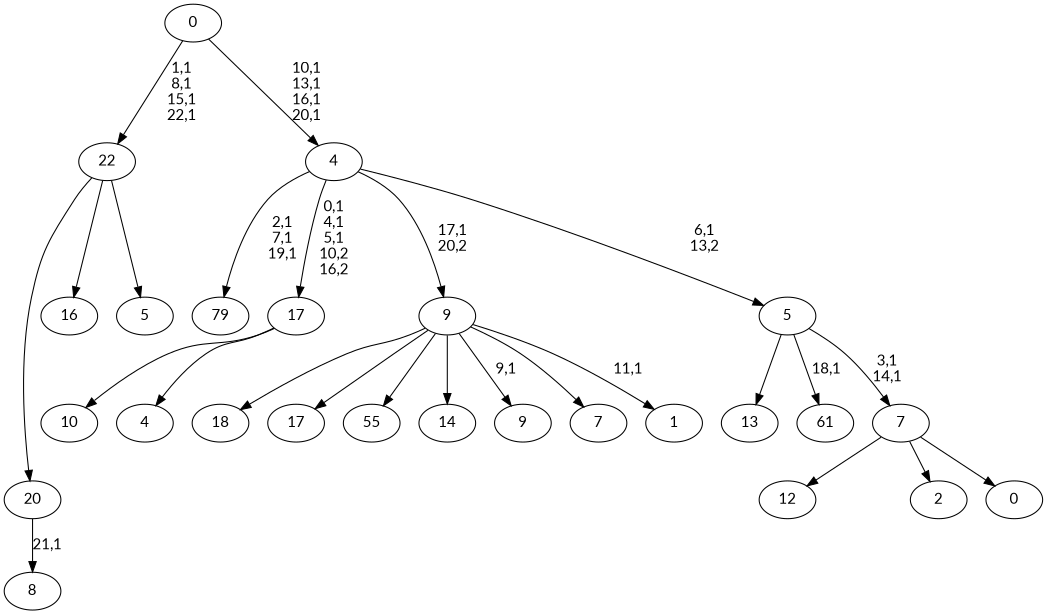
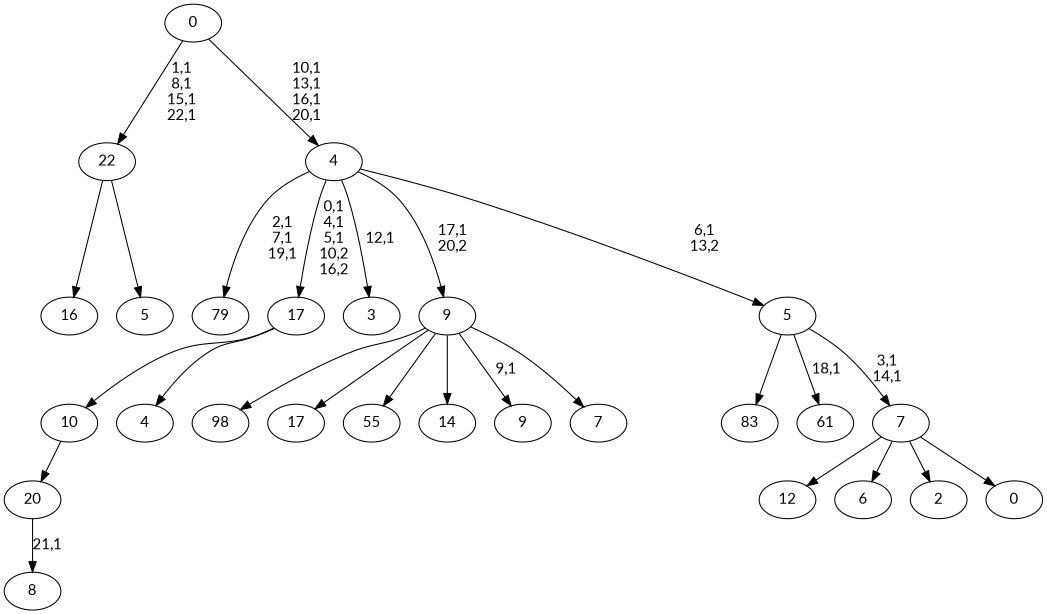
edge "22" -> "20": now "10" -> "20"
node "3": added
node "18": label "18" -> "98"
node "1": removed
node "13": label "13" -> "83"
node "6": added
